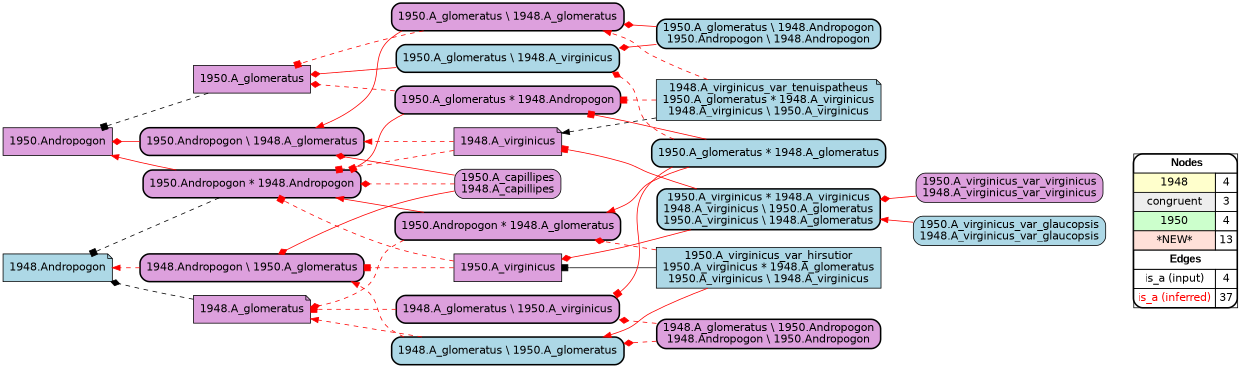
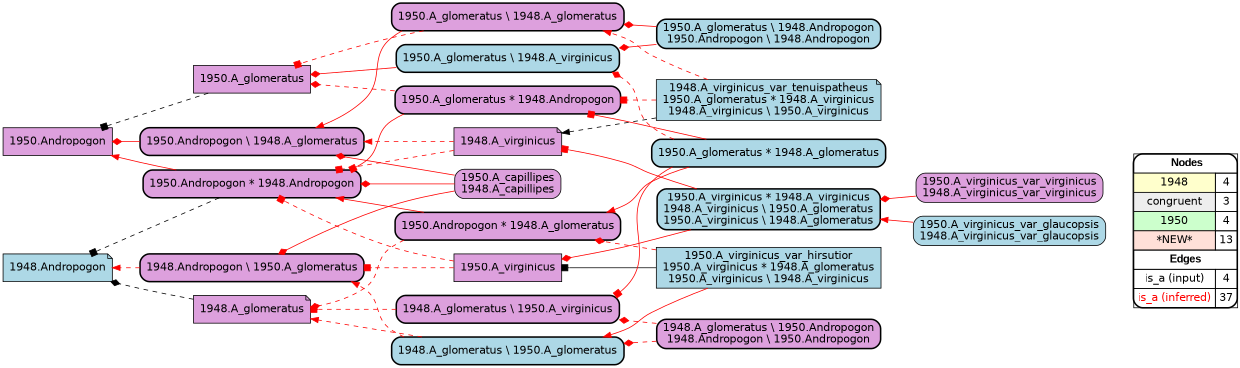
edge "1950.A_capillipes 1948.A_capillipes" -> "1950.Andropogon * 1948.Andropogon": style dashed -> bold
